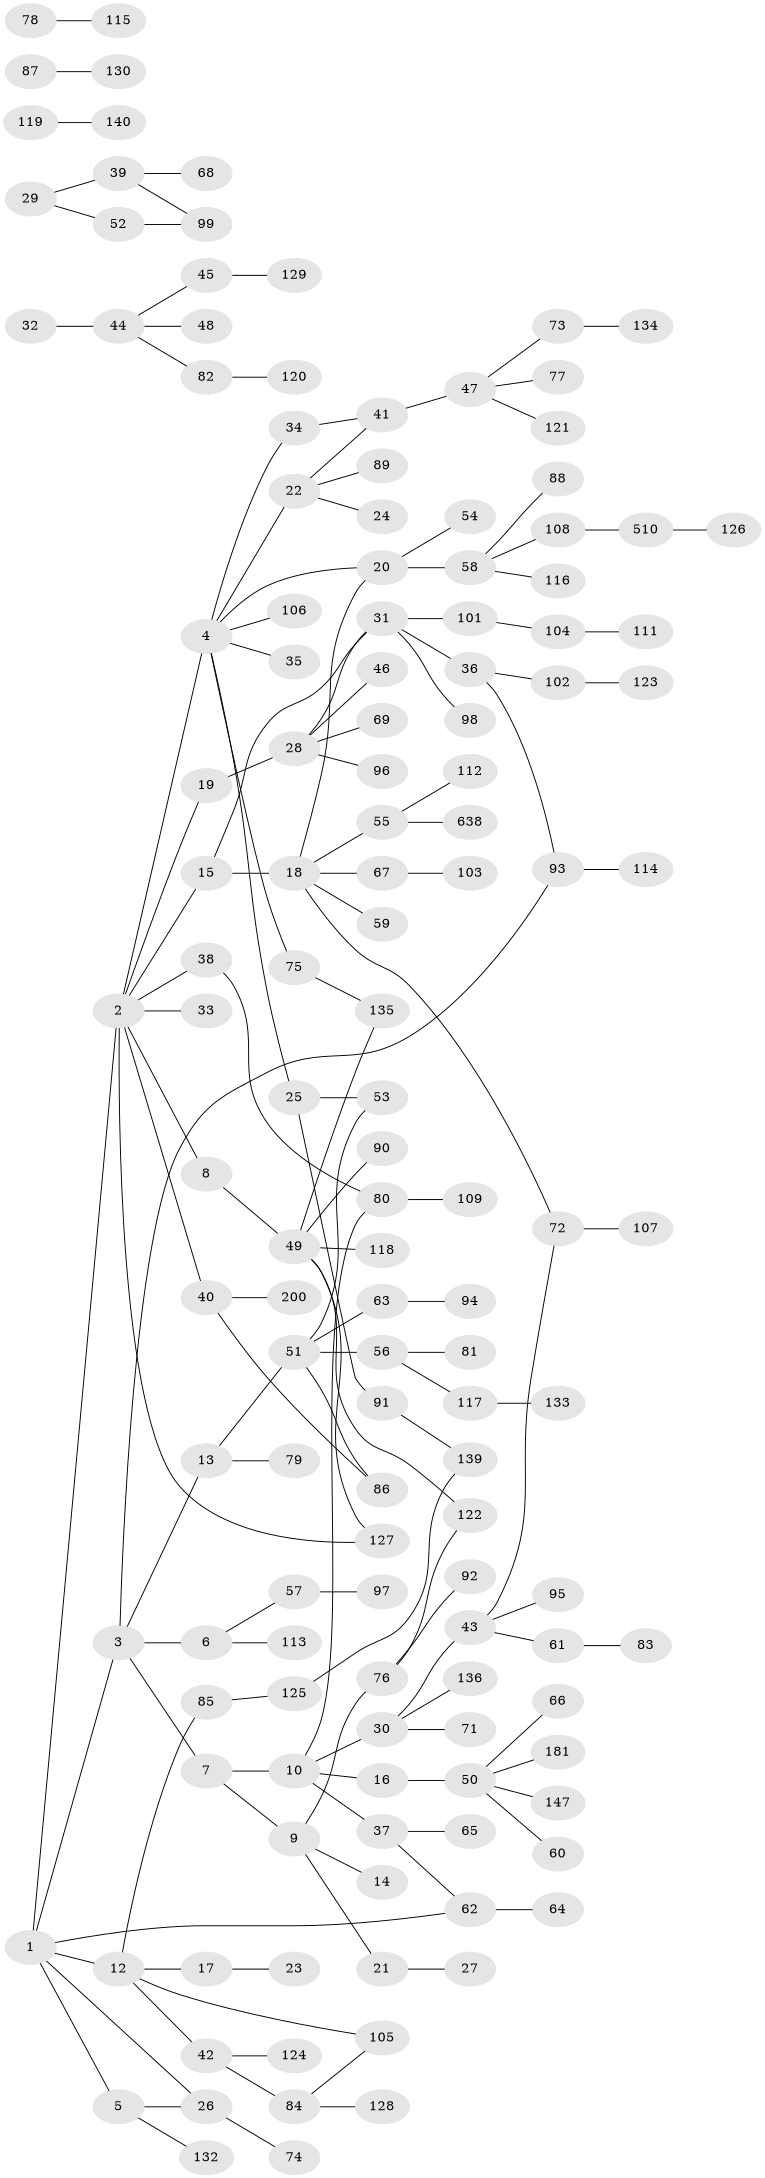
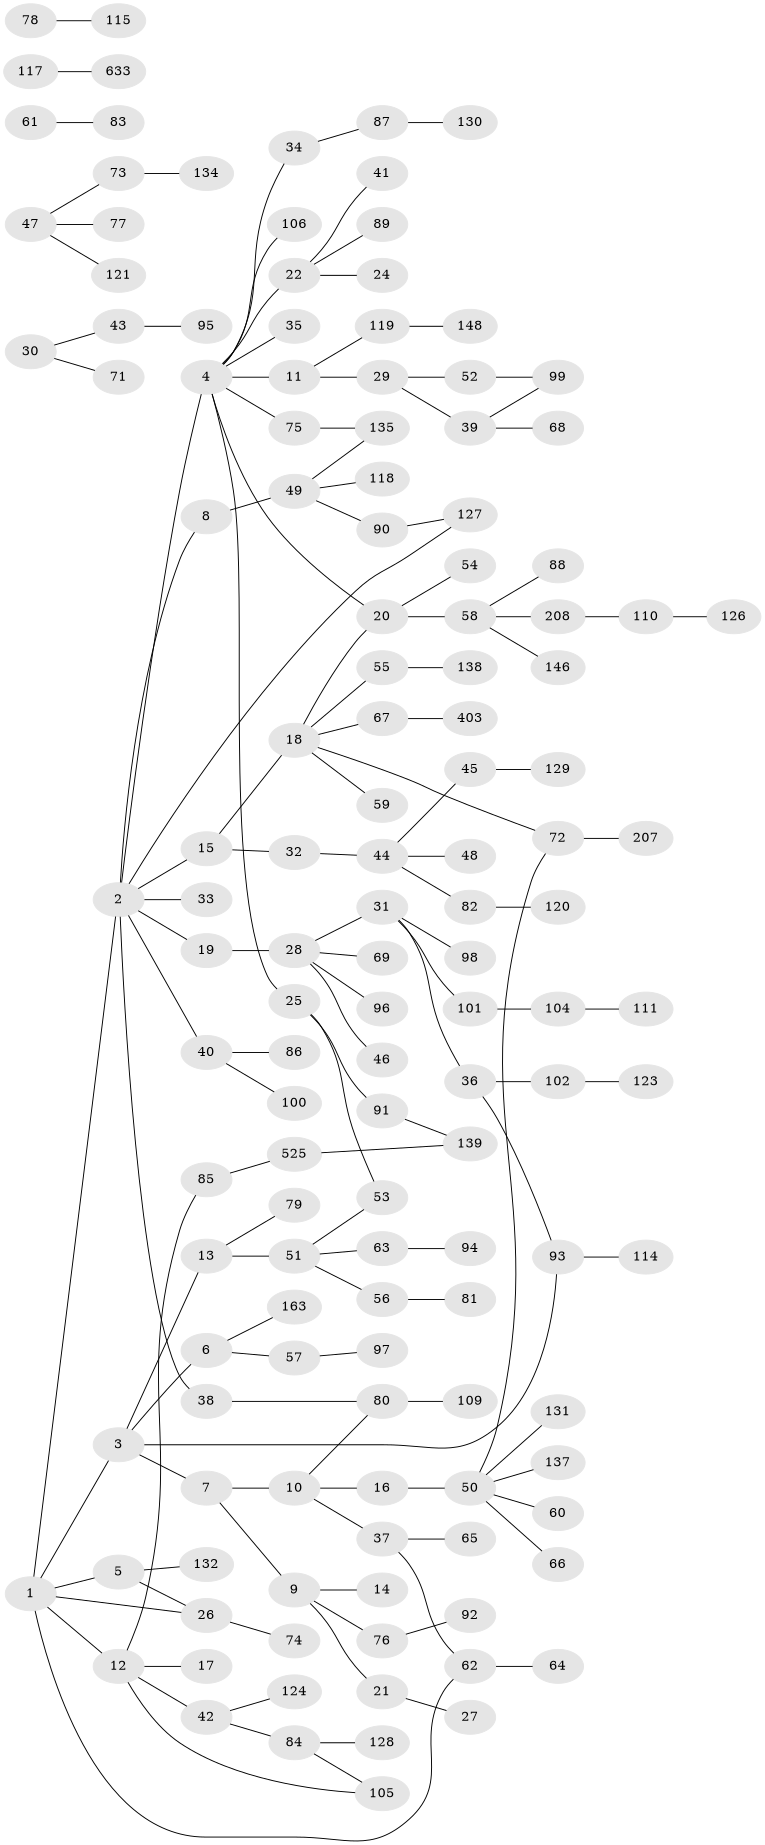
node "140": label "140" -> "148"
node "11": added
edge "47" -- "41": removed
edge "41" -- "34": now "87" -- "34"
node "108": label "108" -> "208"
node "510": label "510" -> "110"
node "116": label "116" -> "146"
edge "31" -- "15": now "32" -- "15"
node "112": removed
node "638": label "638" -> "138"
node "103": label "103" -> "403"
node "107": label "107" -> "207"
node "200": label "200" -> "100"
edge "56" -- "117": removed
node "133": label "133" -> "633"
edge "72" -- "43": now "72" -- "50"
edge "51" -- "86": removed
edge "49" -- "127": now "90" -- "127"
node "122": removed
edge "43" -- "61": removed
node "113": label "113" -> "163"
node "136": removed
node "125": label "125" -> "525"
edge "30" -- "10": removed
node "181": label "181" -> "131"
node "147": label "147" -> "137"
node "23": removed
